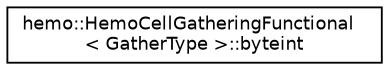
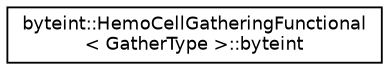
node "hemo::HemoCellGatheringFunctional < GatherType >::byteint": label "hemo::HemoCellGatheringFunctional < GatherType >::byteint" -> "byteint::HemoCellGatheringFunctional < GatherType >::byteint"
